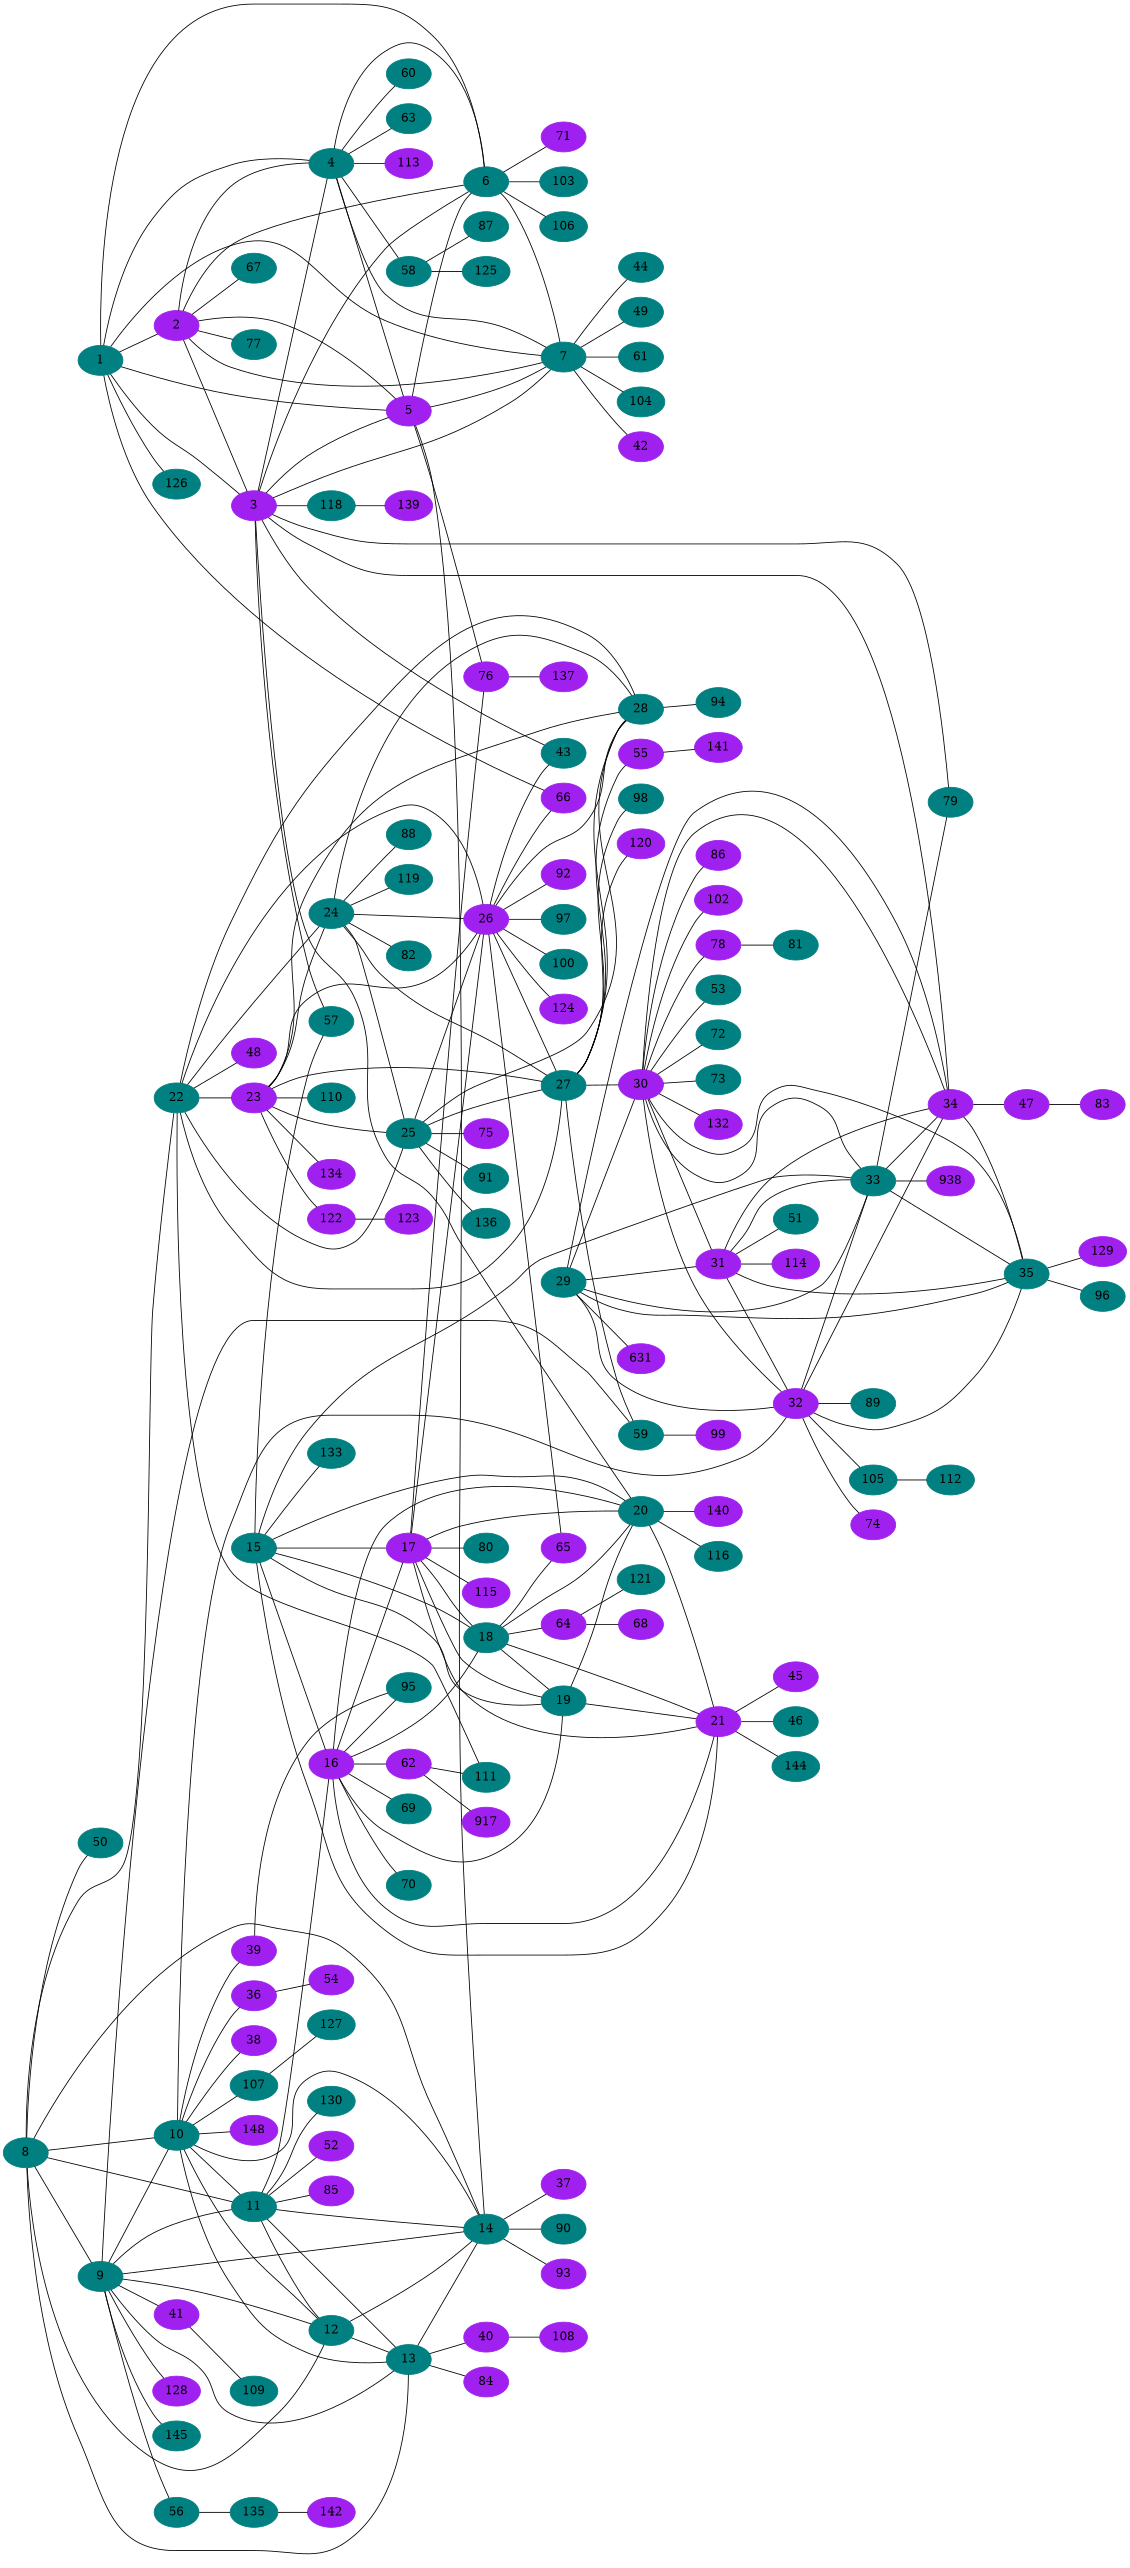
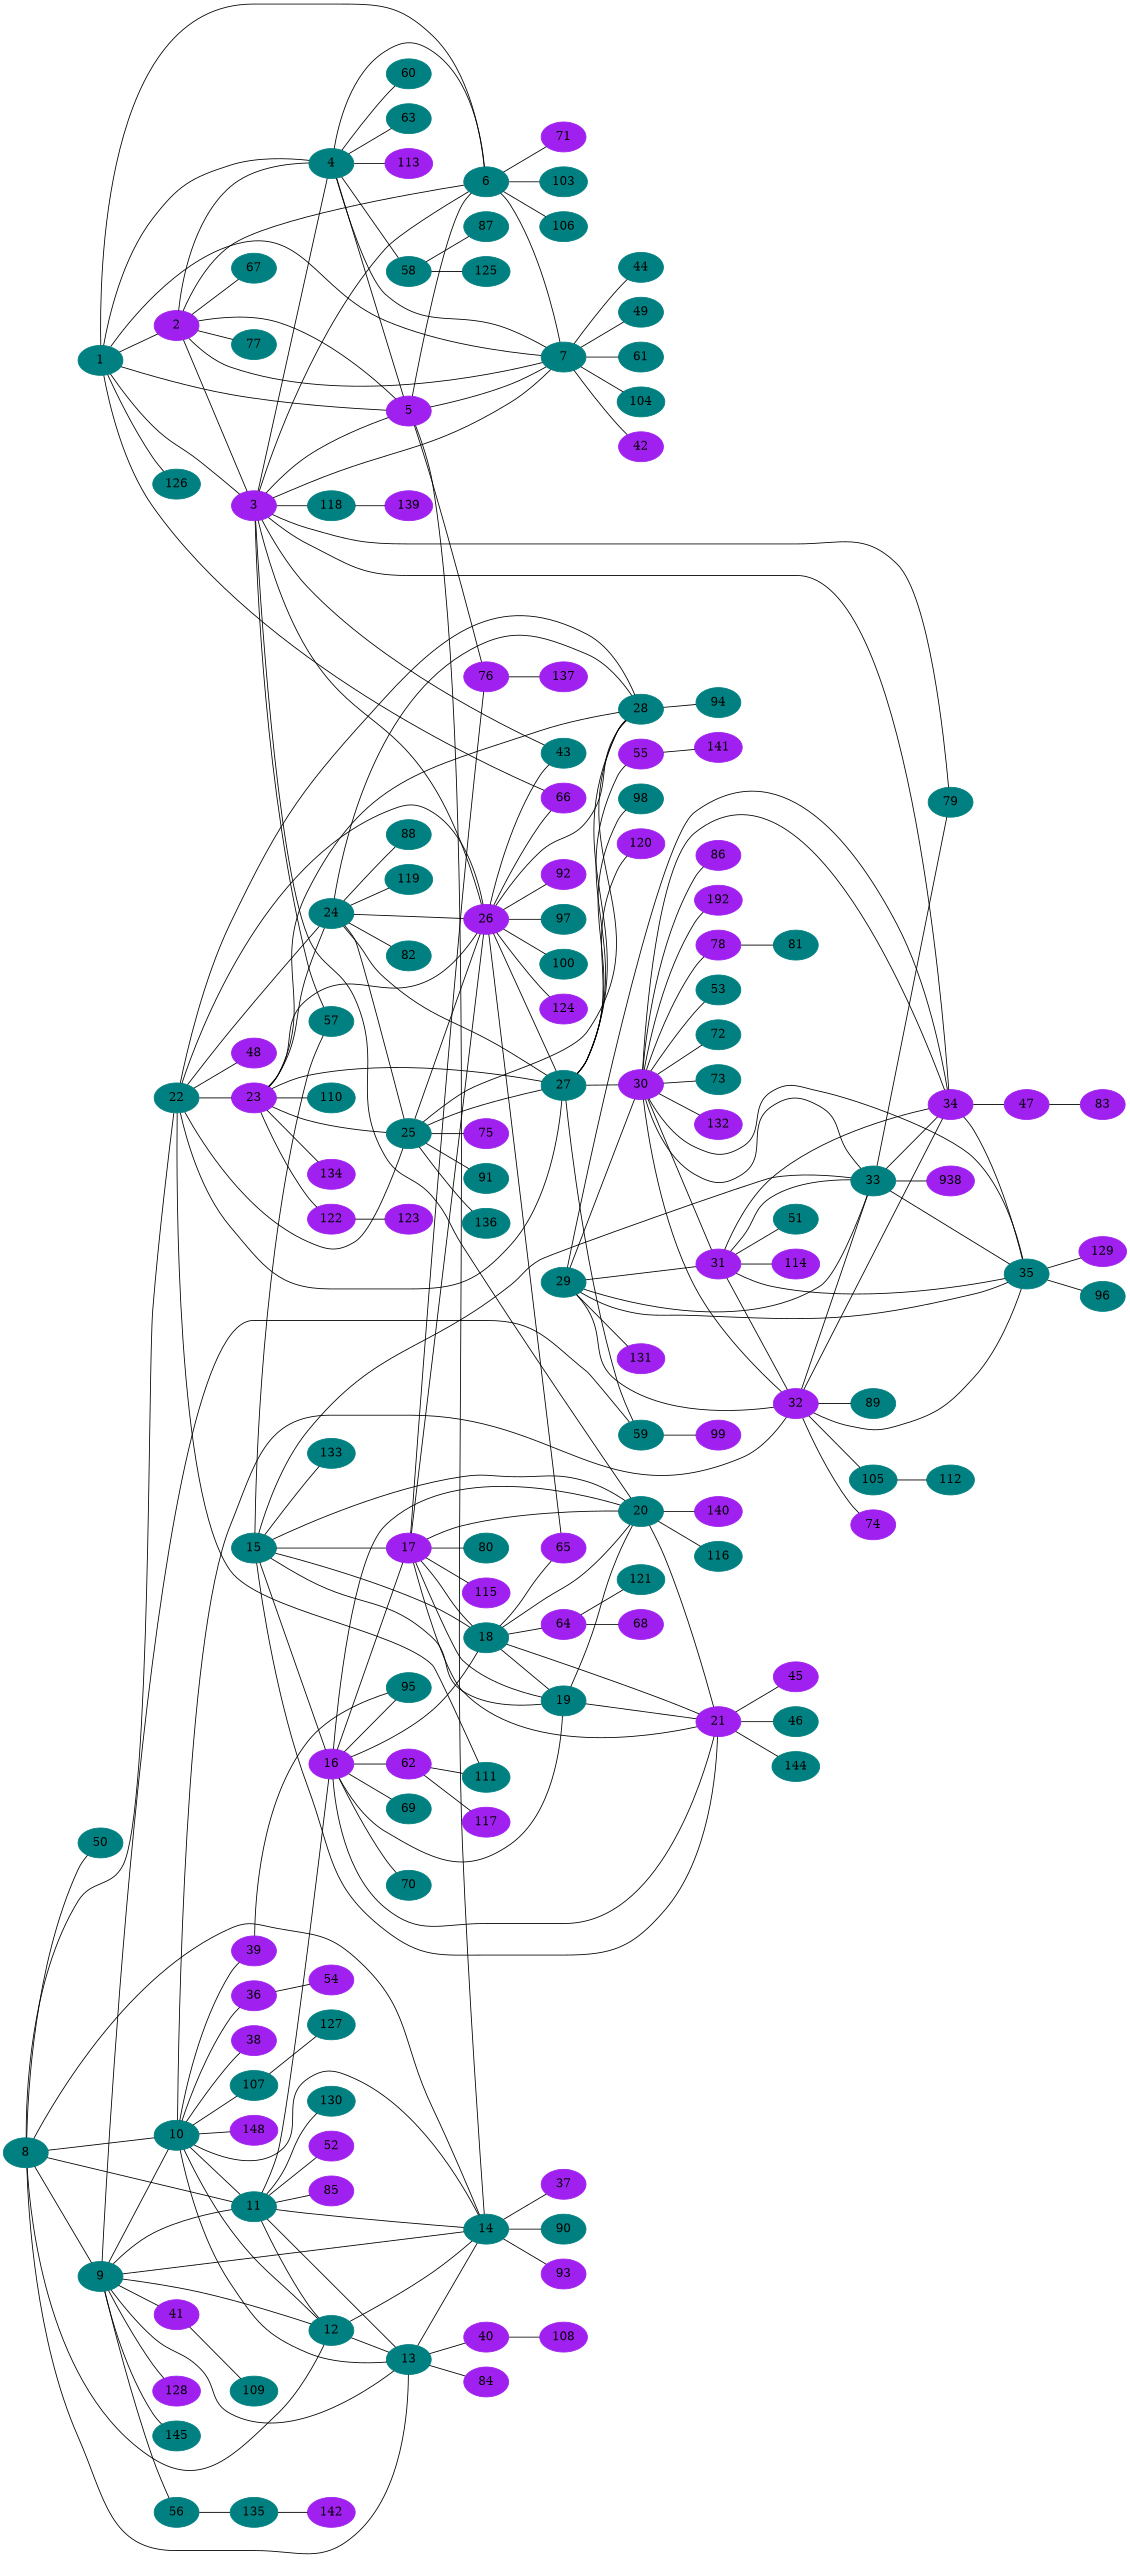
edge "3" -- "26": added
node "102": label "102" -> "192"
node "631": label "631" -> "131"
node "917": label "917" -> "117"
